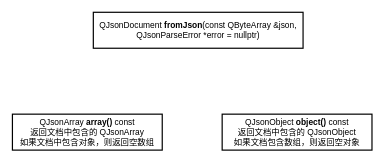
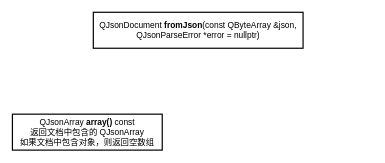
node "QJsonObject object() const 返回文档中包含的 QJsonObject 如果文档包含数组，则返回空对象": removed
